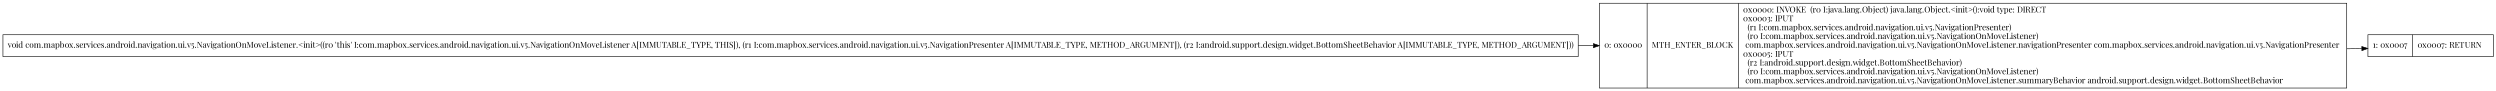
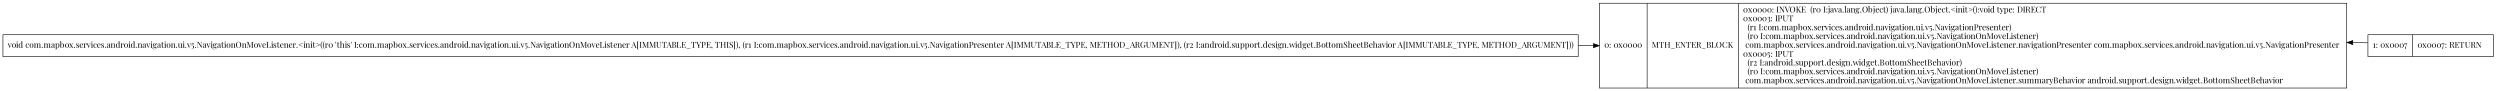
edge "0: 0x0000" -> "1: 0x0007": reversed
